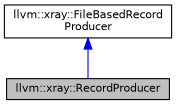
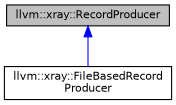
edge "llvm::xray::RecordProducer" -> "llvm::xray::FileBasedRecord Producer": reversed
